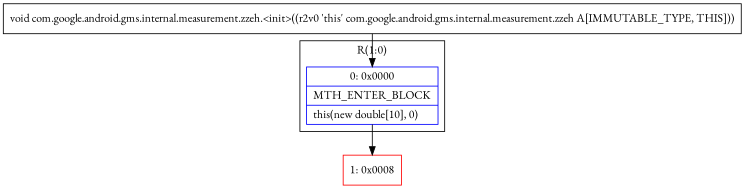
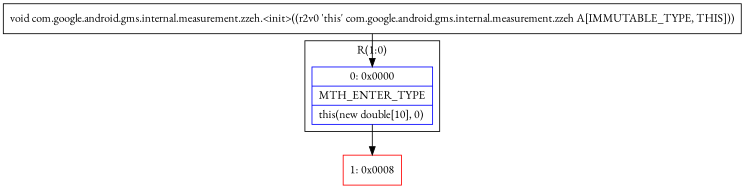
node "0: 0x0000": text "MTH_ENTER_BLOCK" -> "MTH_ENTER_TYPE"
